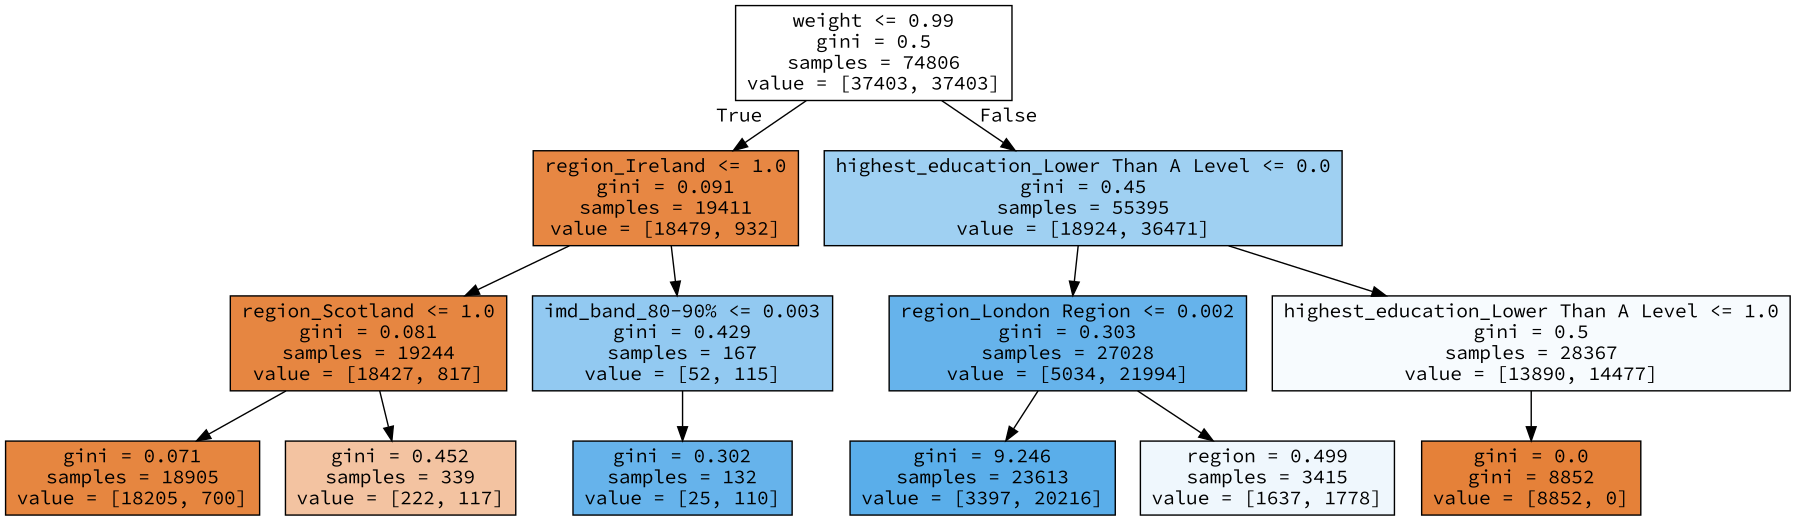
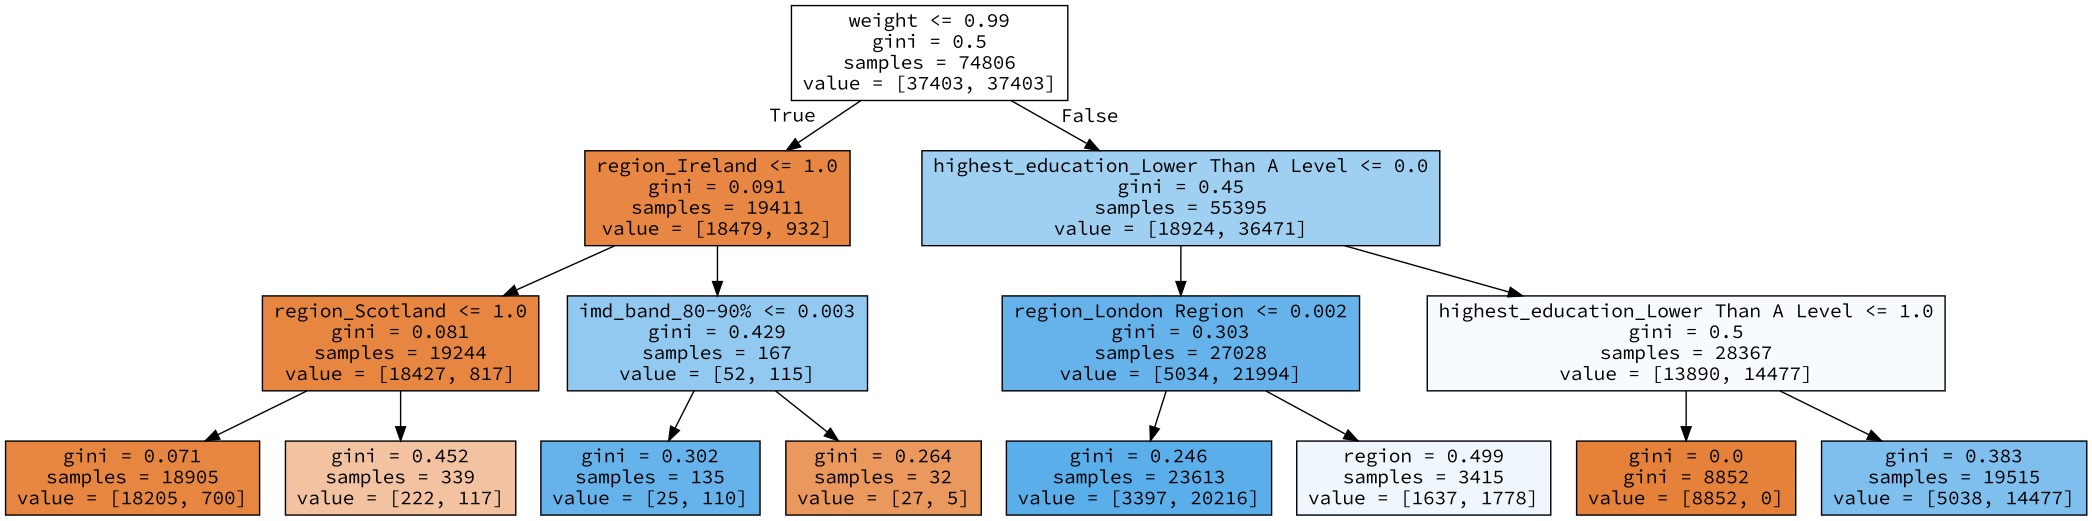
node "gini = 0.302 samples = 132 value = [25, 110]": label "gini = 0.302 samples = 132 value = [25, 110]" -> "gini = 0.302 samples = 135 value = [25, 110]"
node "gini = 0.264 samples = 32 value = [27, 5]": added
node "gini = 9.246 samples = 23613 value = [3397, 20216]": label "gini = 9.246 samples = 23613 value = [3397, 20216]" -> "gini = 0.246 samples = 23613 value = [3397, 20216]"
node "gini = 0.383 samples = 19515 value = [5038, 14477]": added
